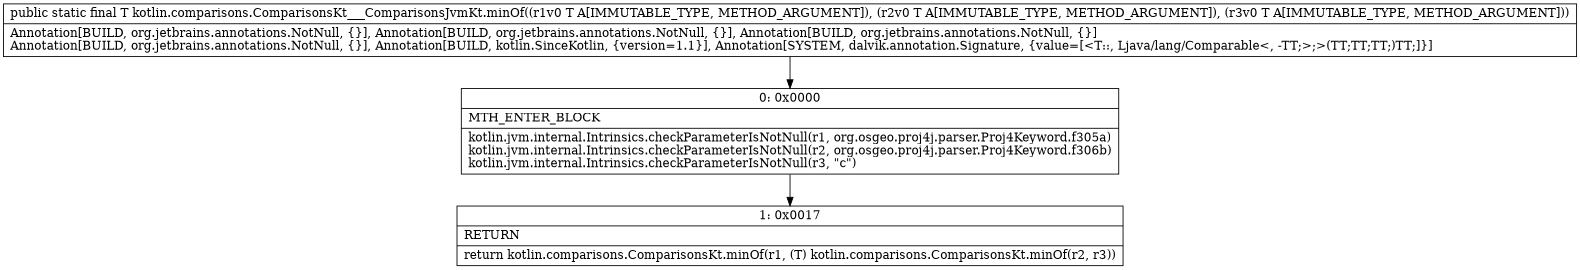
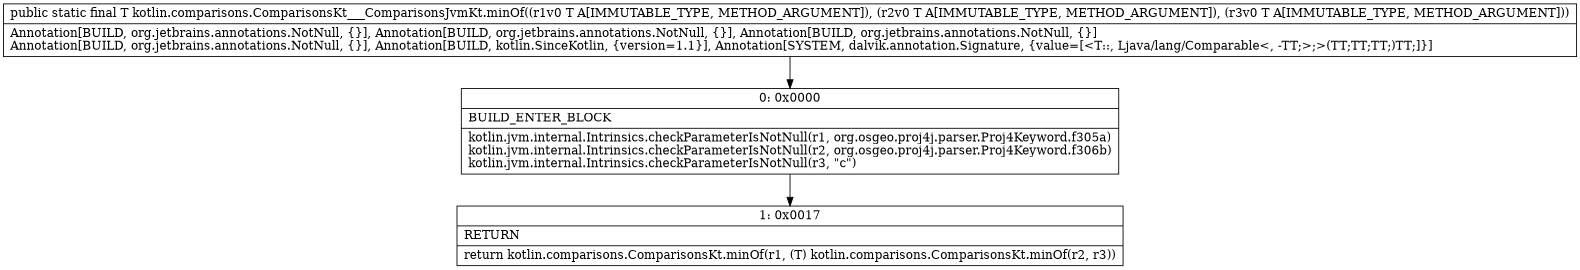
node "0: 0x0000": text "MTH_ENTER_BLOCK" -> "BUILD_ENTER_BLOCK"
